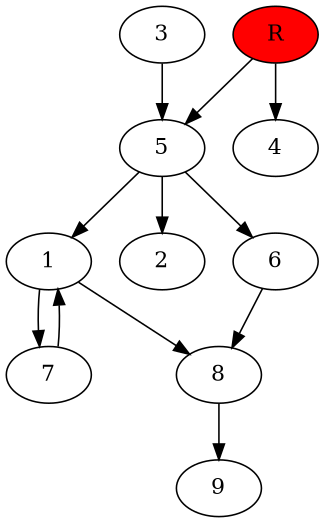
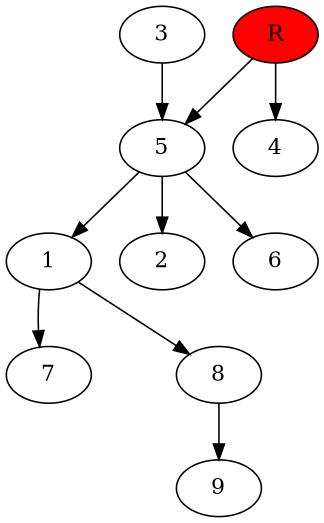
edge "6" -> "8": removed
edge "7" -> "1": removed
